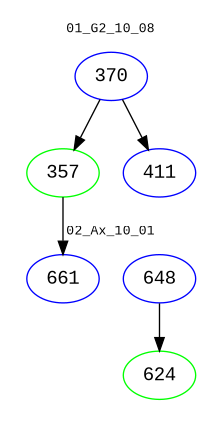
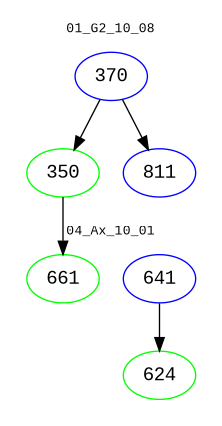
node "357": label "357" -> "350"
node "411": label "411" -> "811"
cluster "02_Ax_10_01": label "02_Ax_10_01" -> "04_Ax_10_01"
node "661": color blue -> green
node "648": label "648" -> "641"
